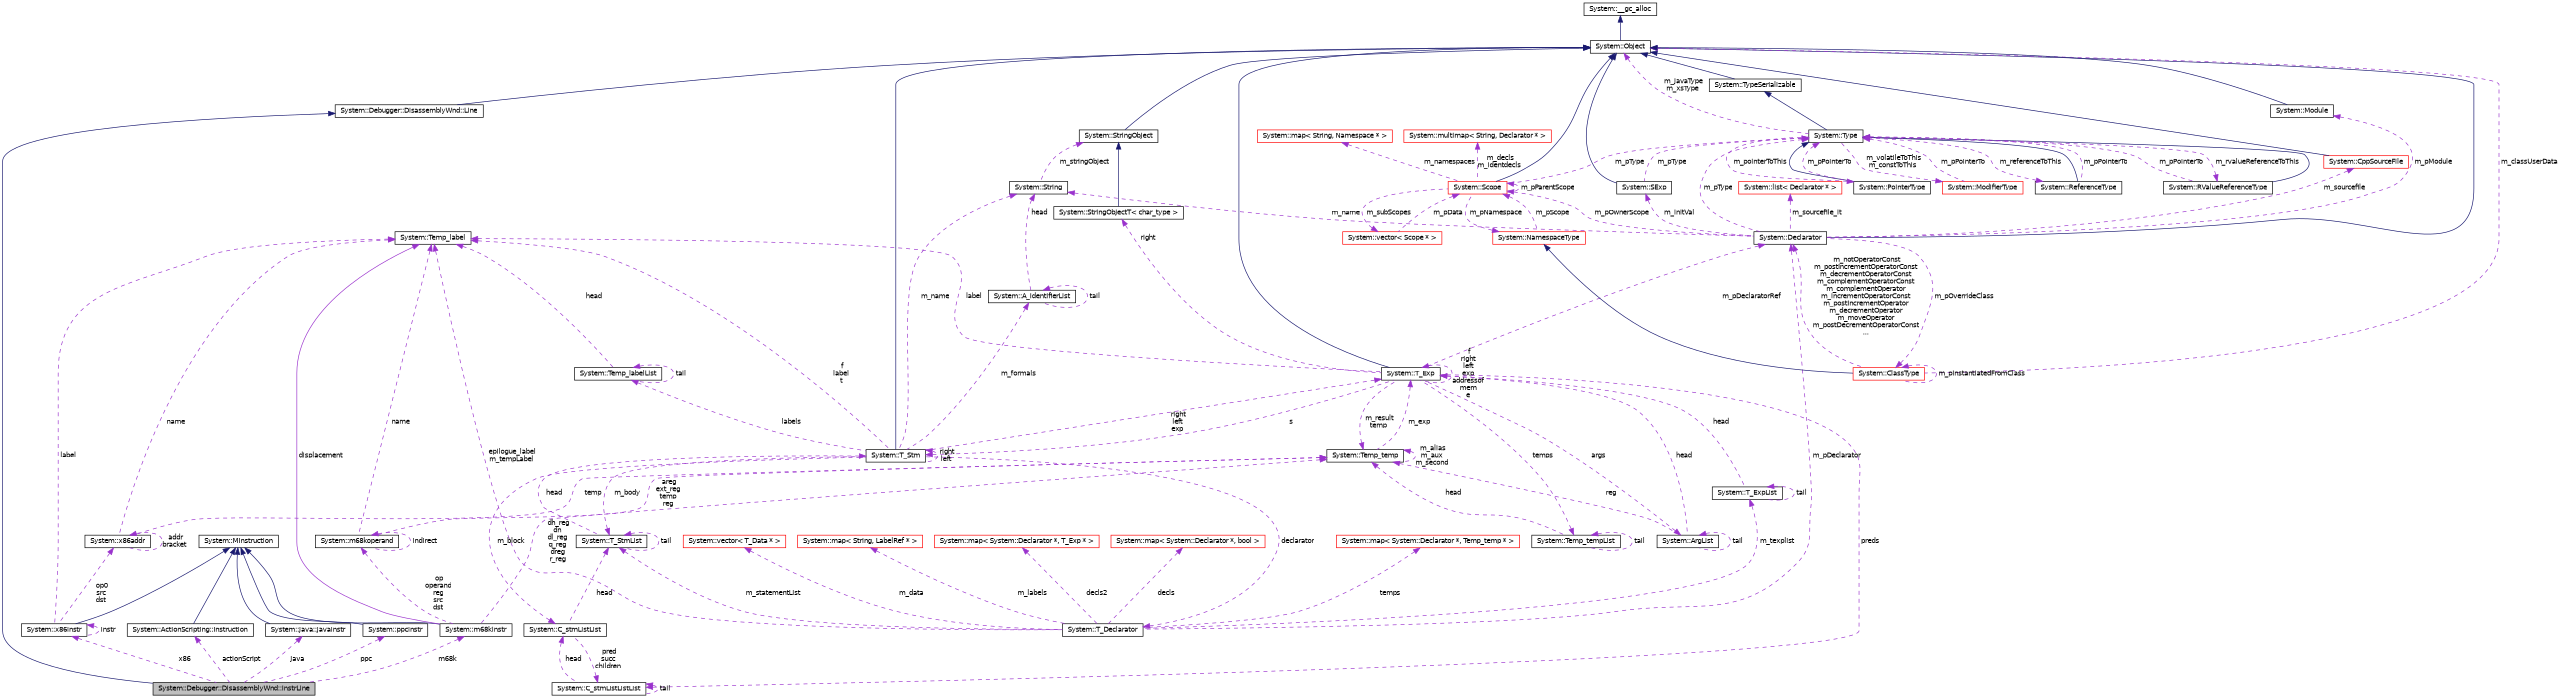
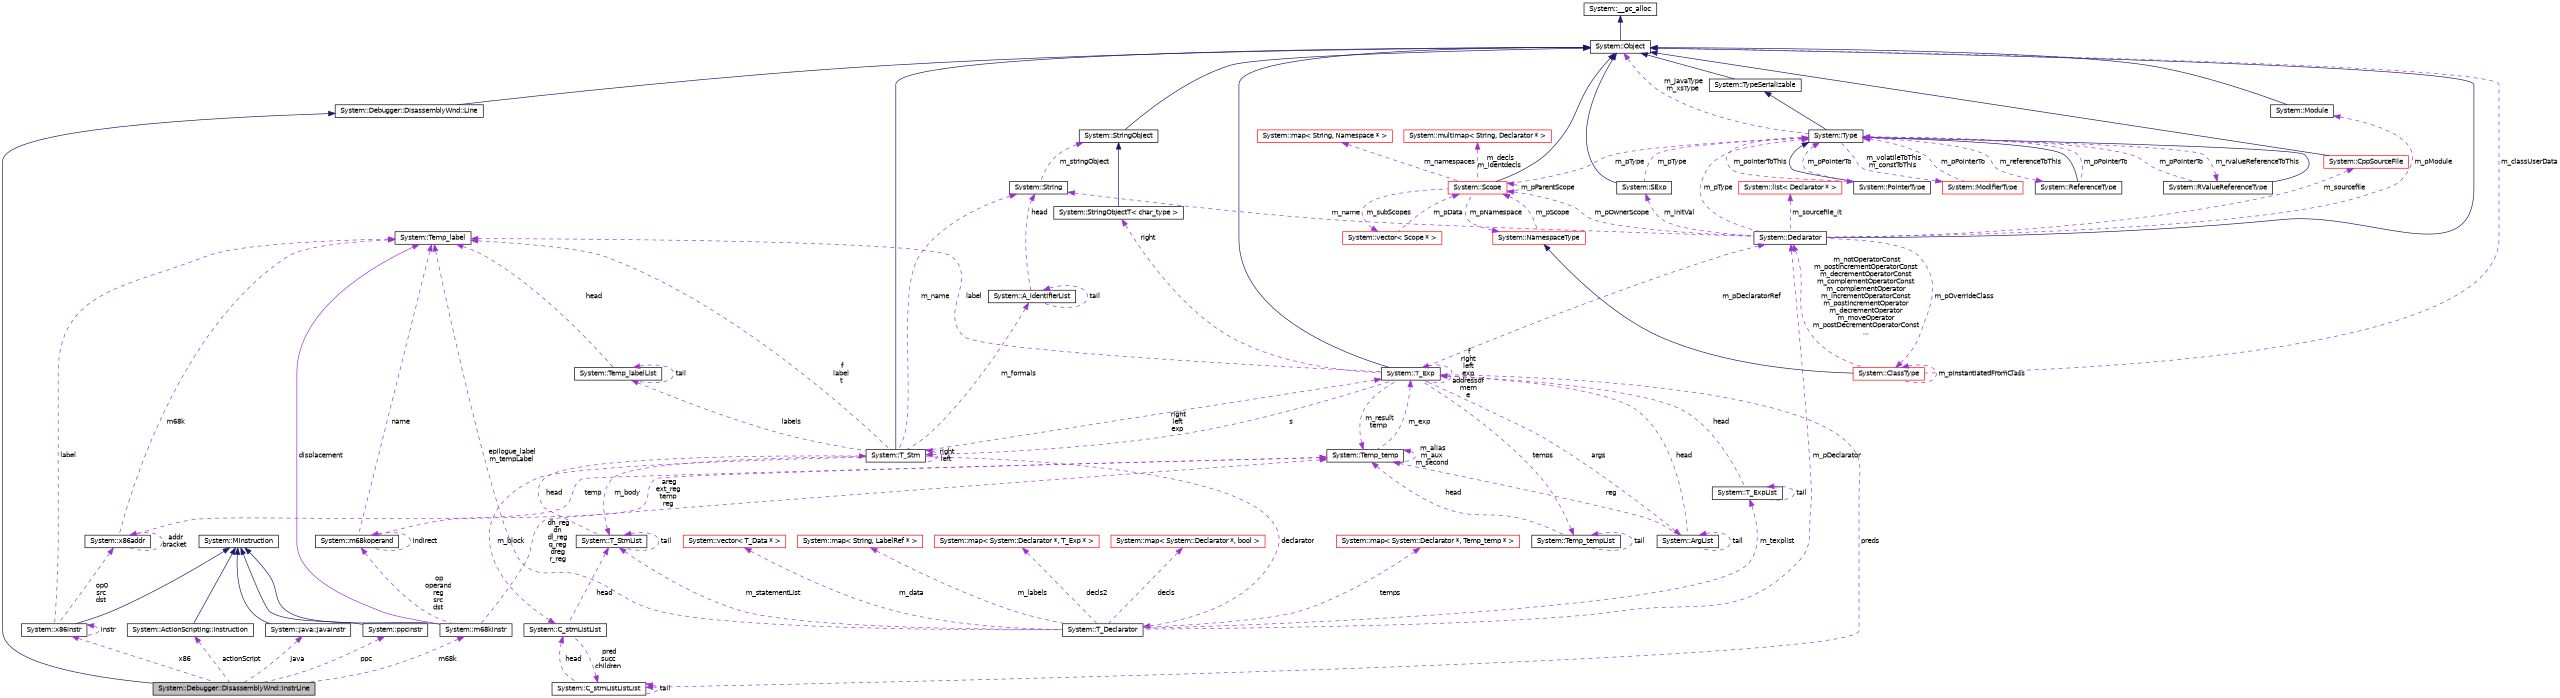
edge "System::x86addr" -> "System::Temp_label": label " name" -> " m68k"
